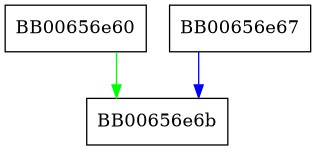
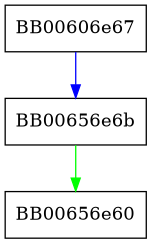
node "BB00656e67": label "BB00656e67" -> "BB00606e67"
edge "BB00656e60" -> "BB00656e6b": reversed
